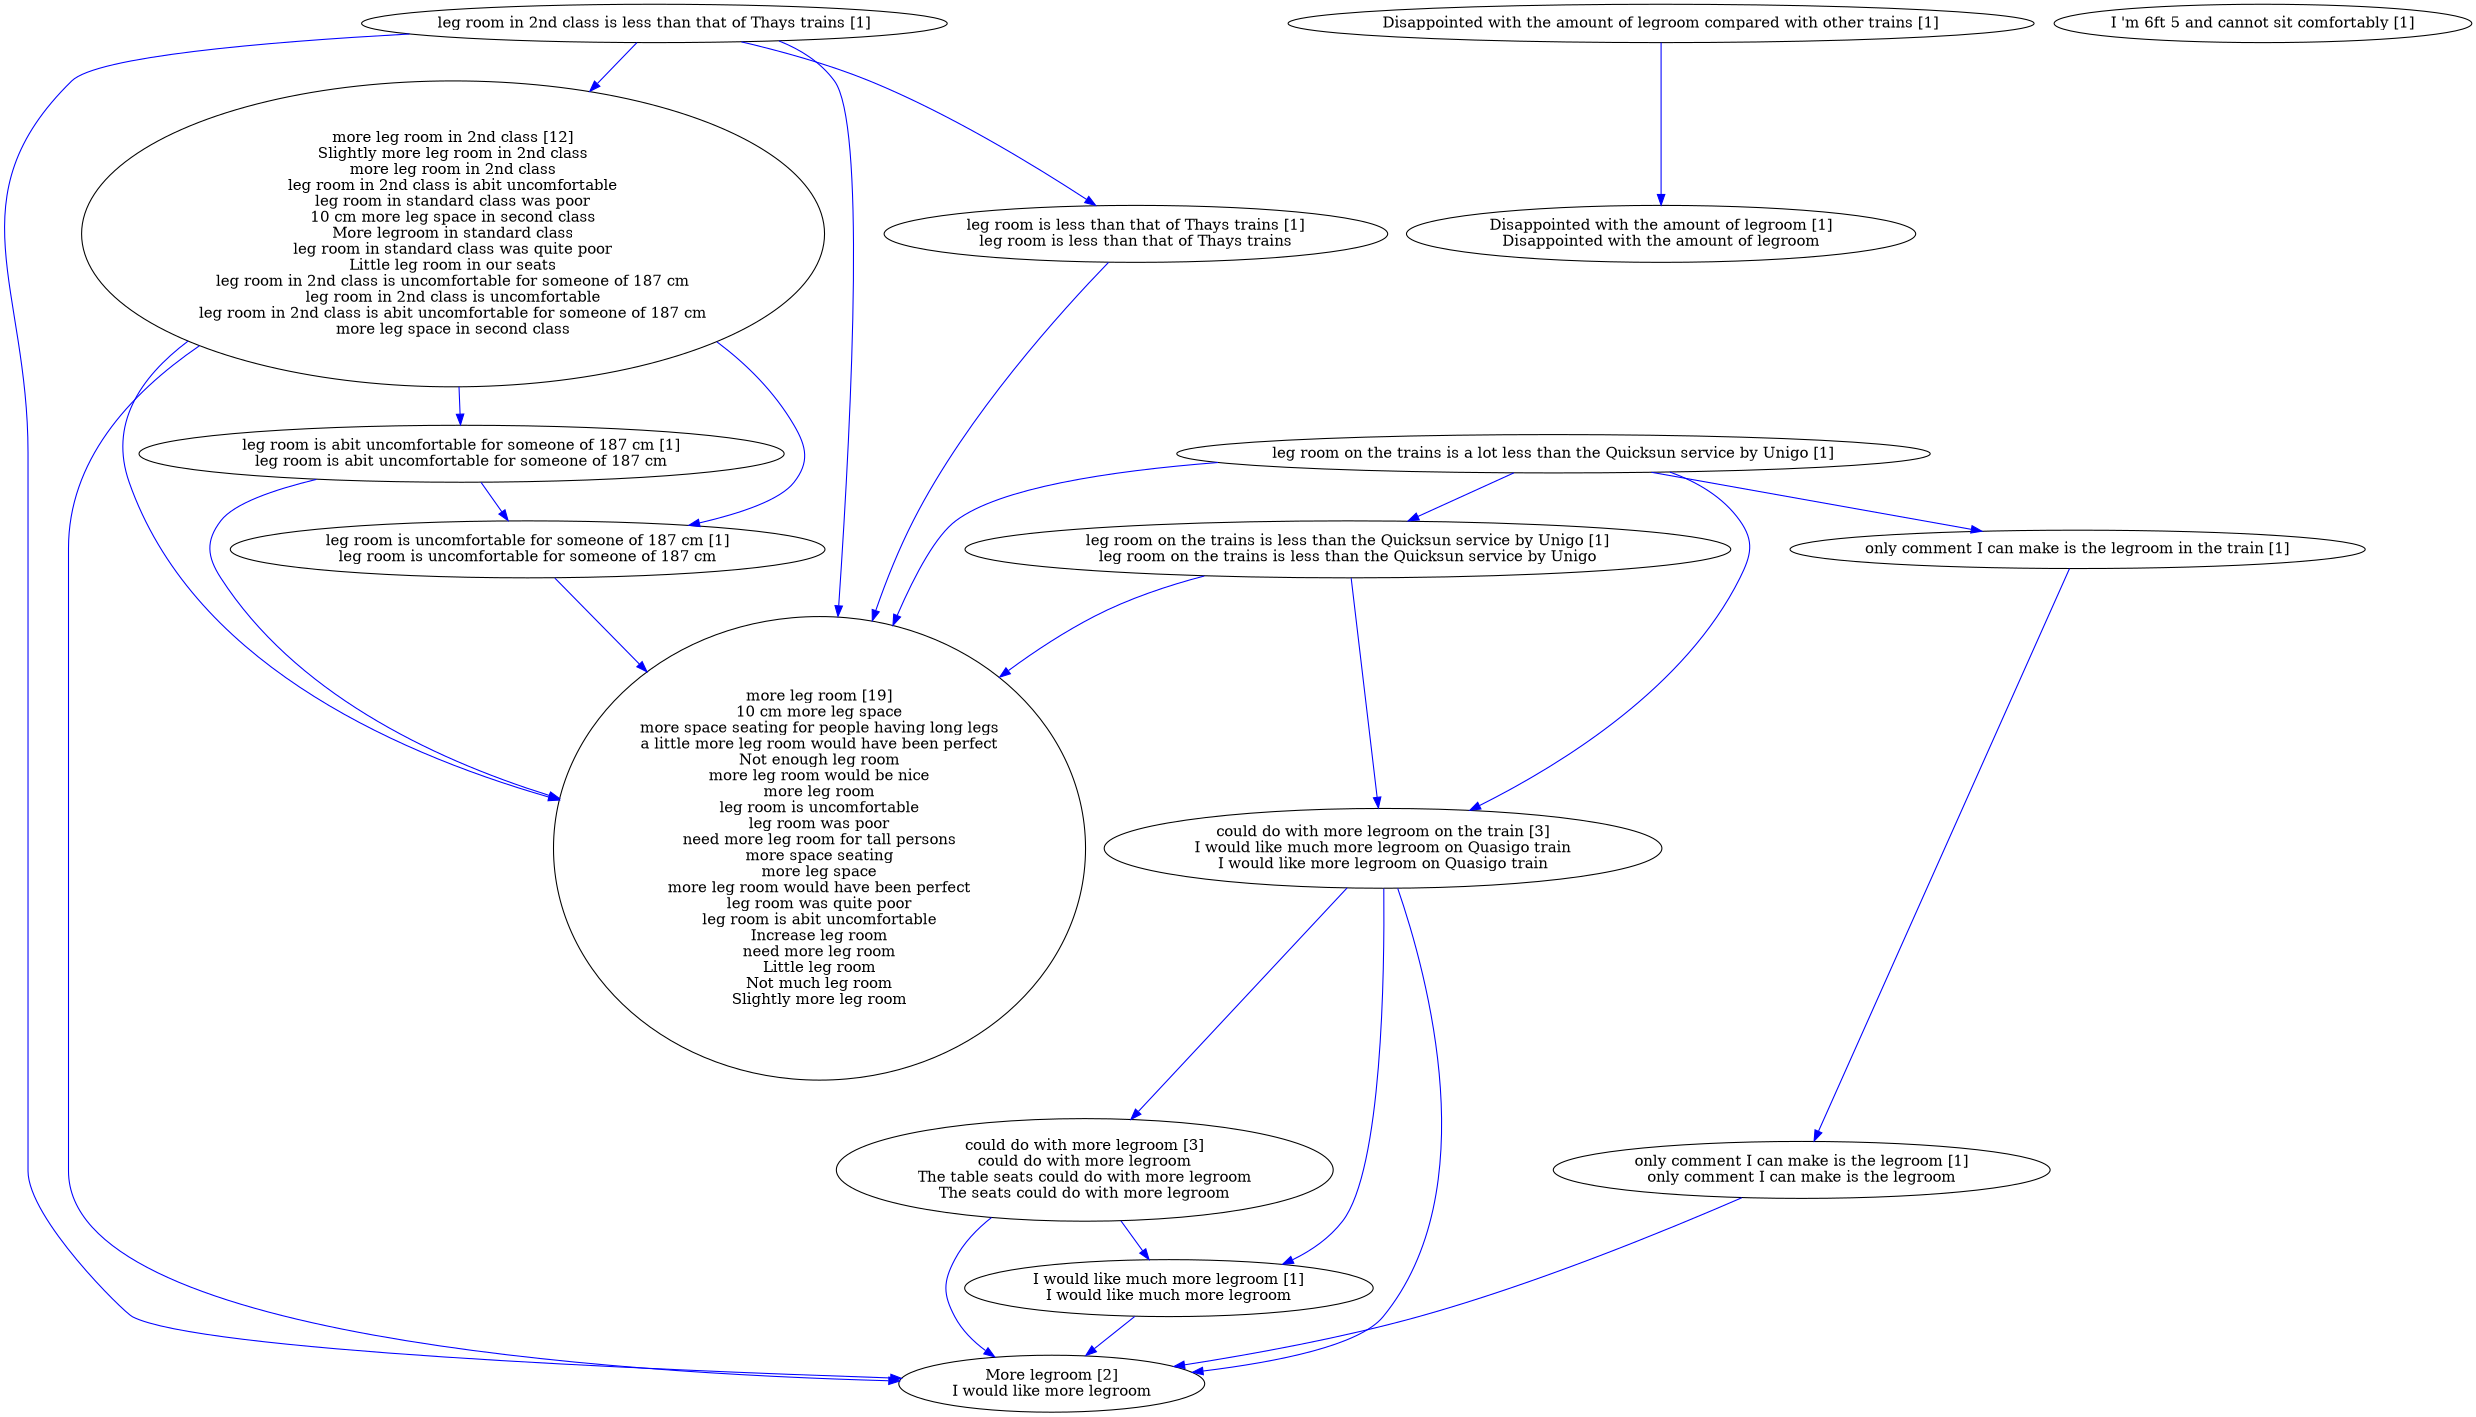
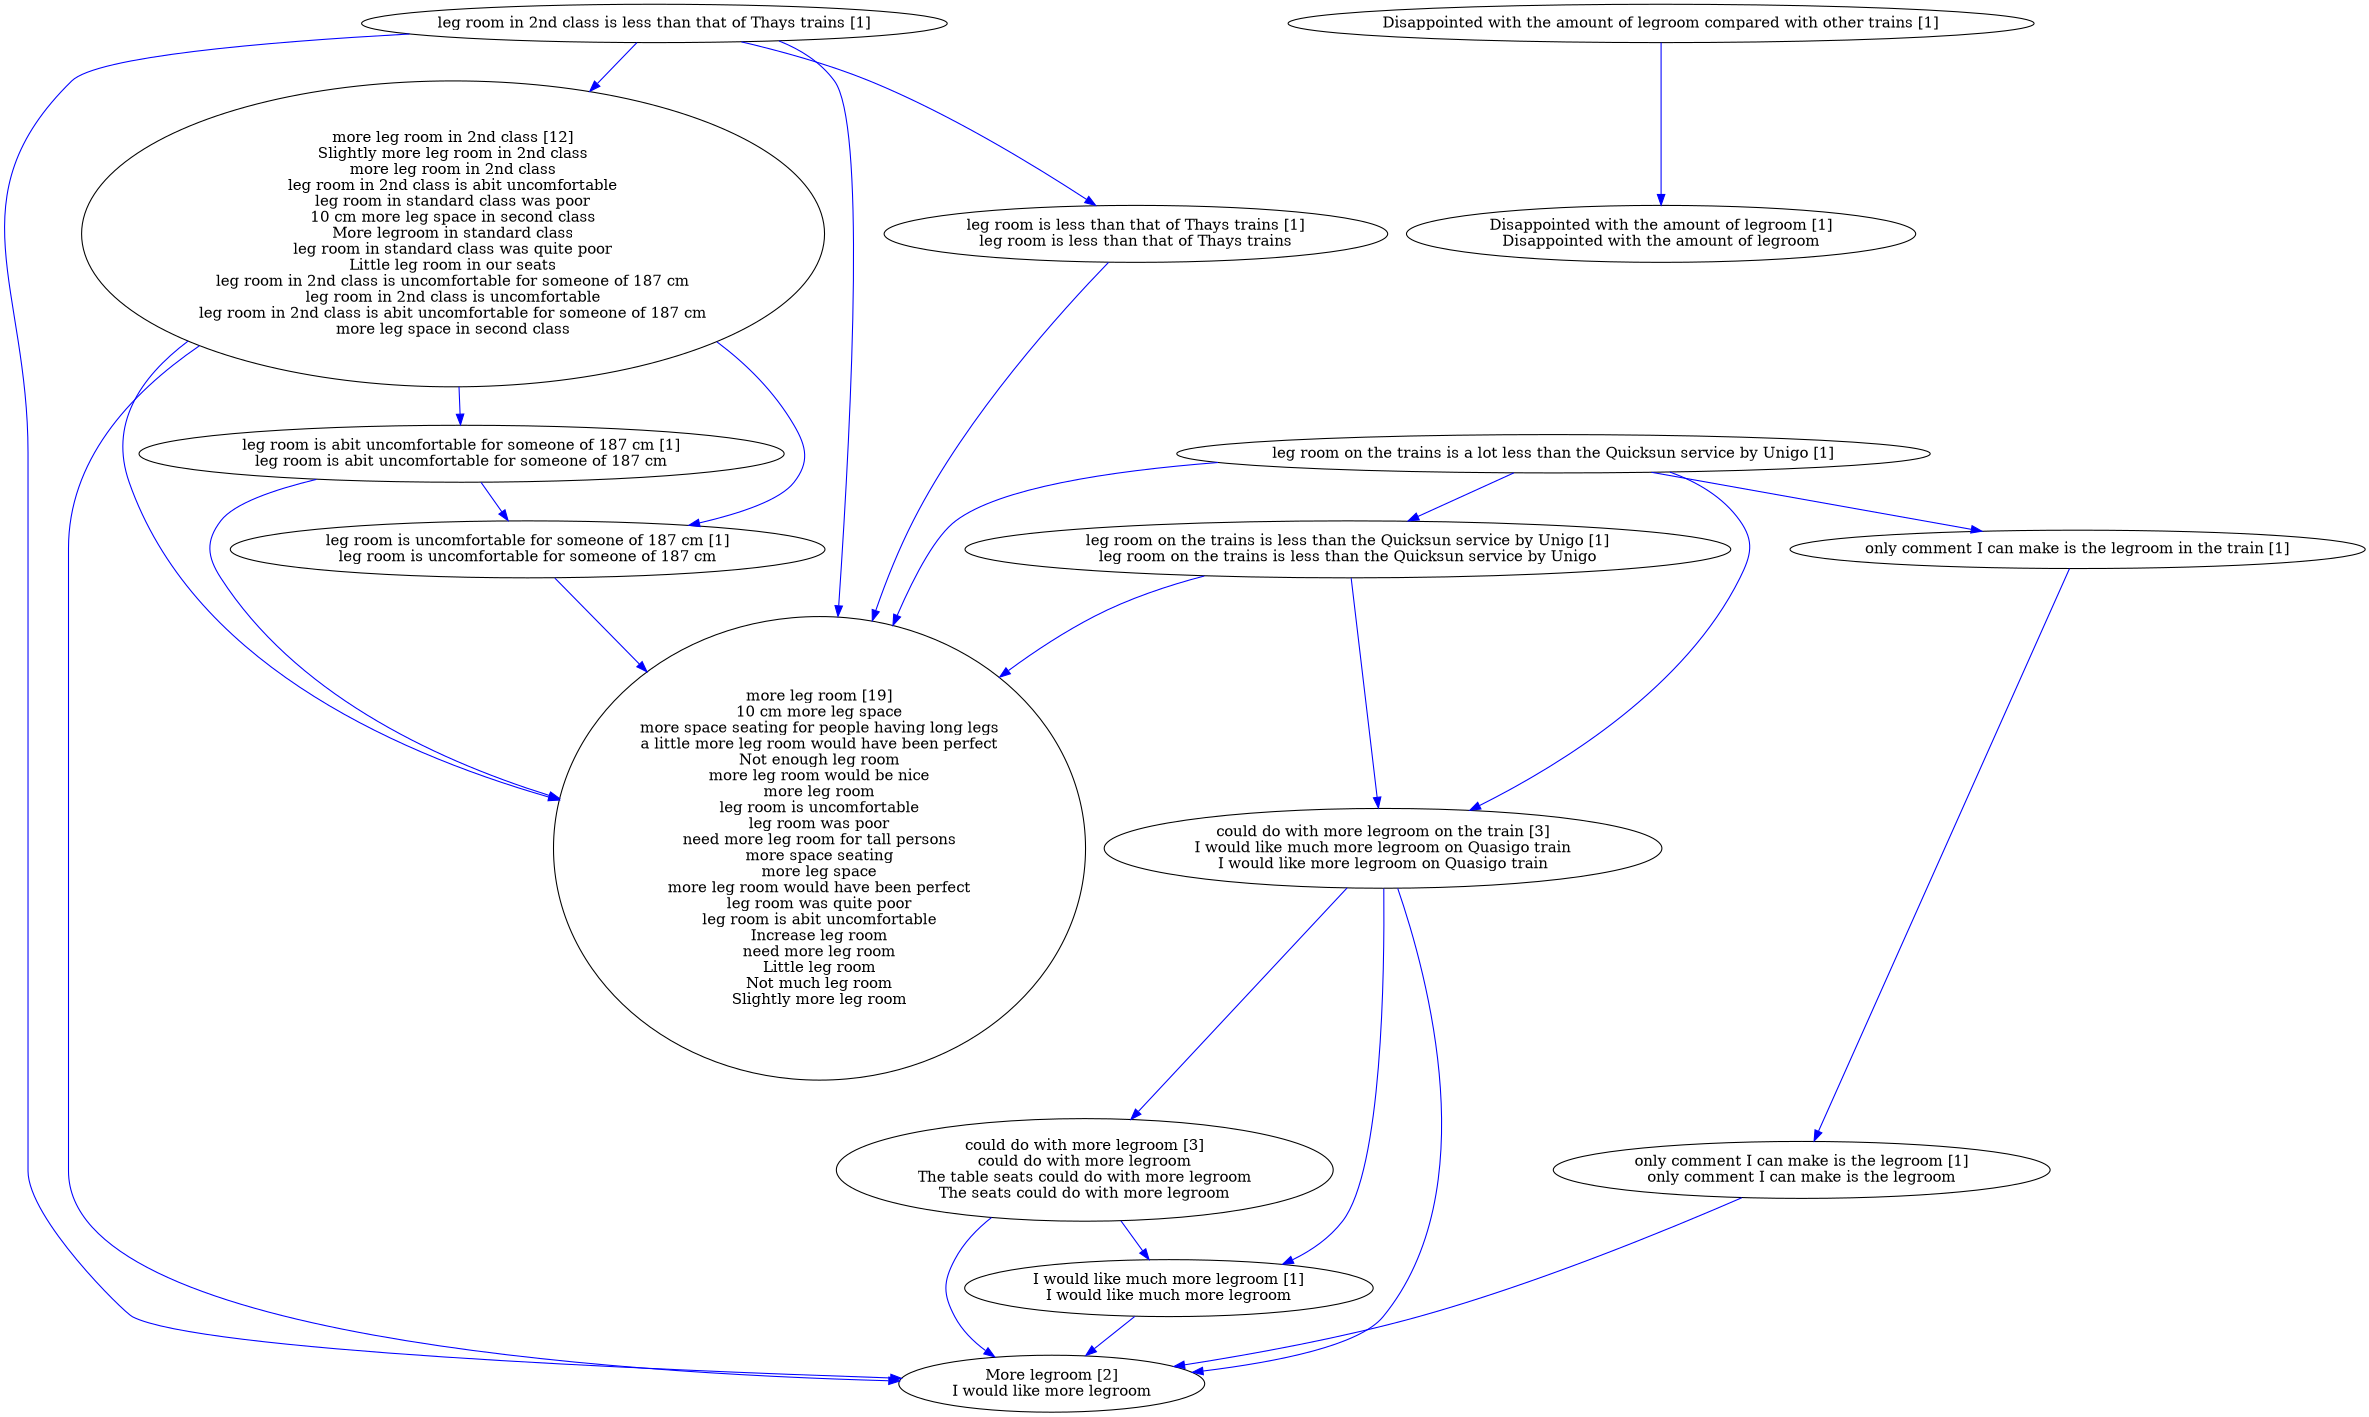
node "I 'm 6ft 5 and cannot sit comfortably [1]": removed
